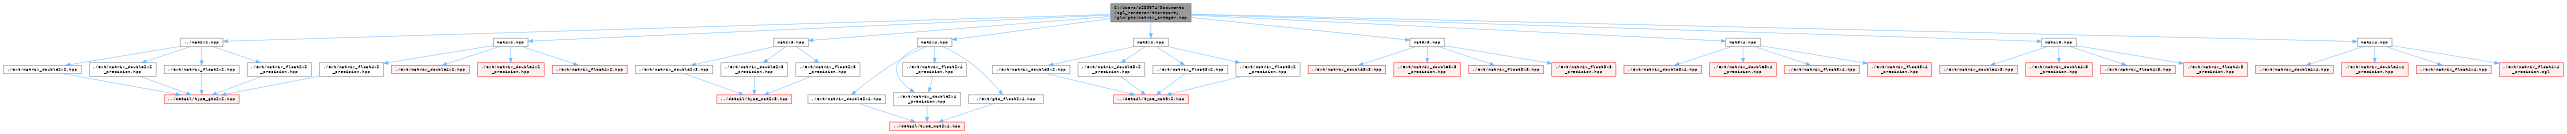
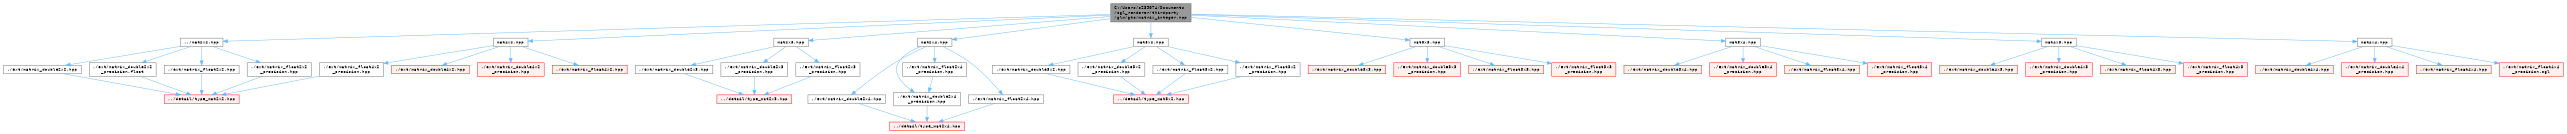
node "./ext/matrix_double2x2 _precision.hpp": label "./ext/matrix_double2x2 _precision.hpp" -> "./ext/matrix_double2x2 _precision.float"
node "../detail/type_gtc2x2.hpp": label "../detail/type_gtc2x2.hpp" -> "../detail/type_mat2x2.hpp"
node "./ext/gtc_float2x4.hpp": label "./ext/gtc_float2x4.hpp" -> "./ext/matrix_float2x4.hpp"
